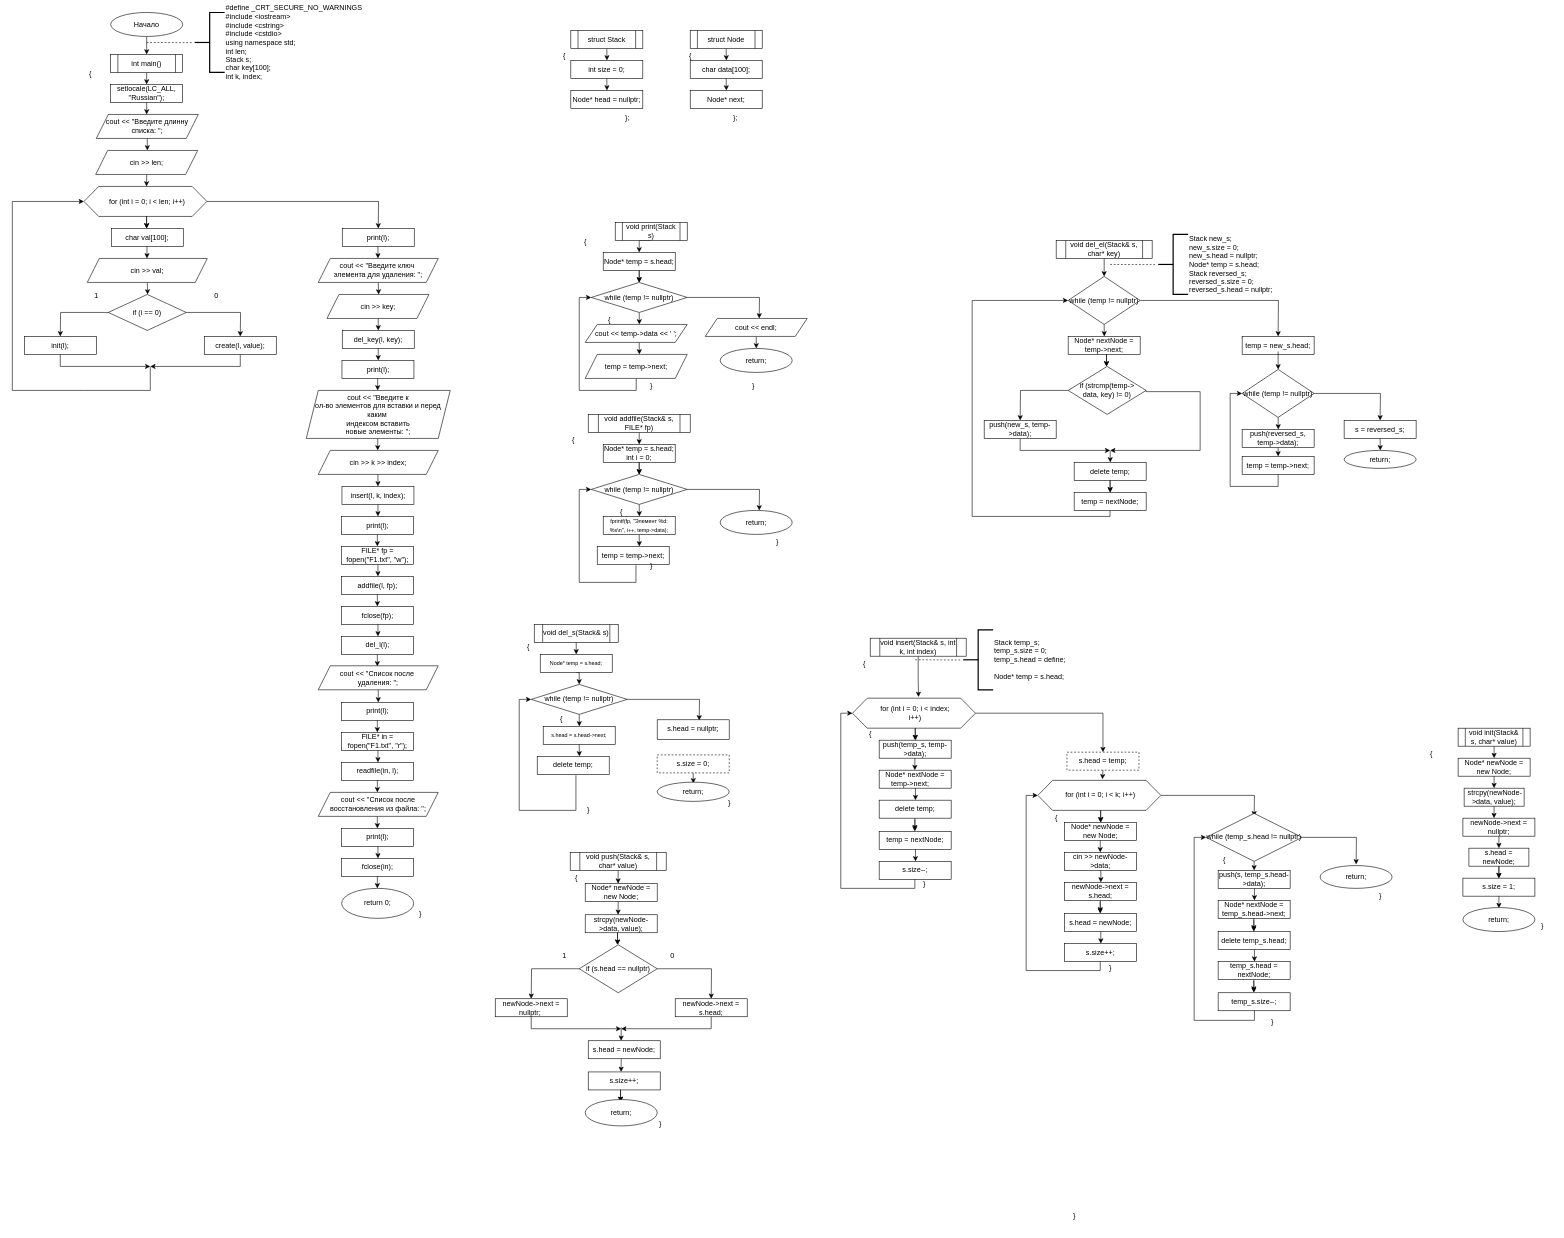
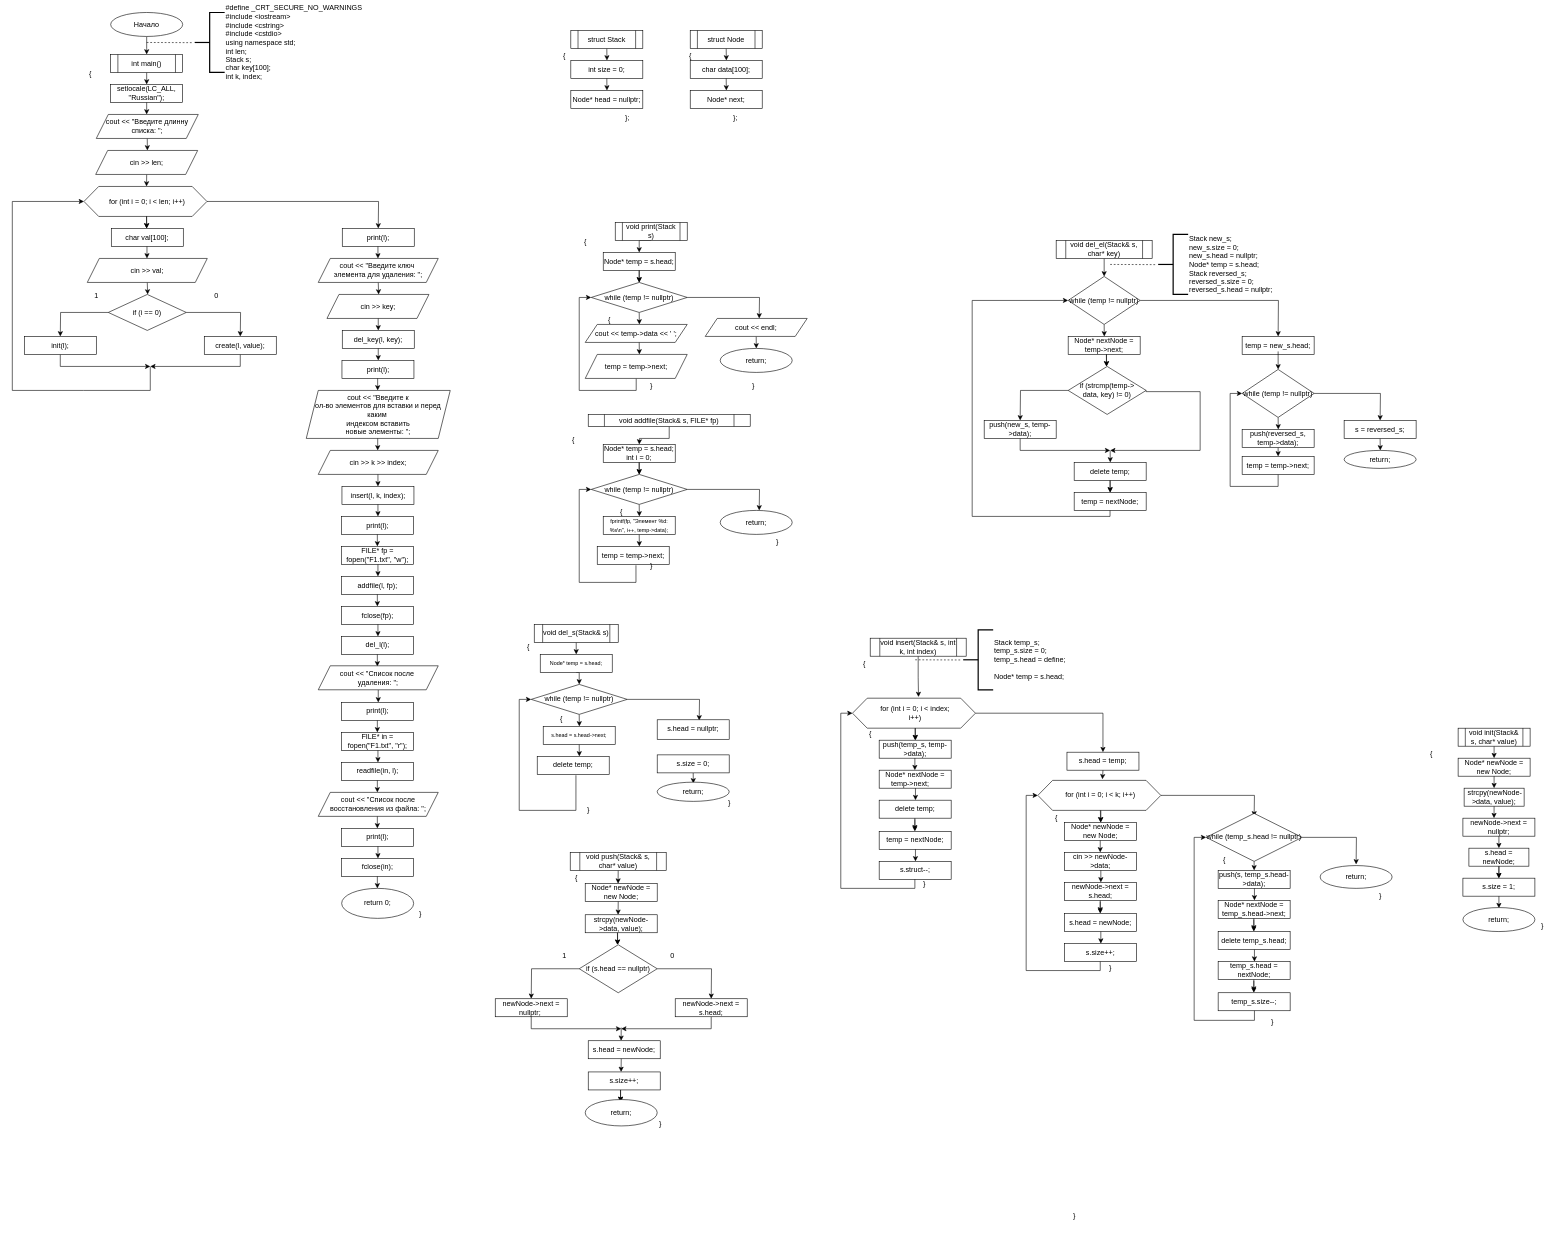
node "void addfile(Stack& s, FILE* fp)": size 102x18 -> 162x12
node "s.head = temp;": style dashed -> solid
node "s.size = 0;": style dashed -> solid
node "s.size--;": label "s.size--;" -> "s.struct--;"
